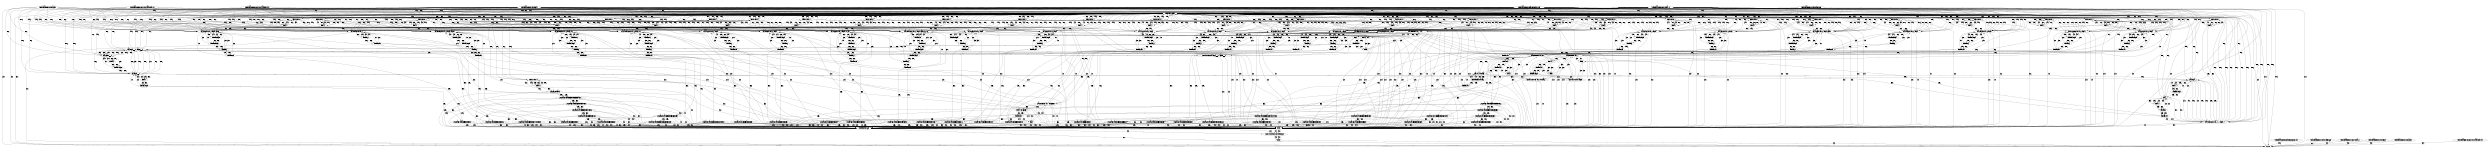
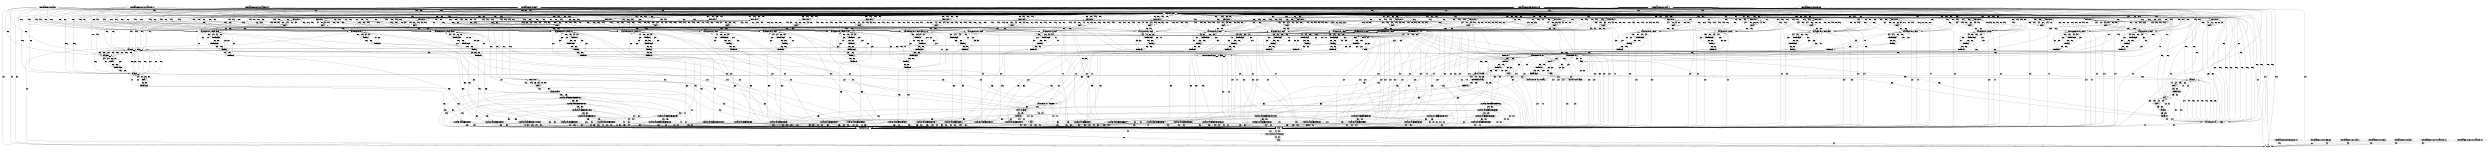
node "(JumpTarget,case ETHERTYPE_MPLS:)": label "(JumpTarget,case ETHERTYPE_MPLS:)" -> "(MethodReturn,case ETHERTYPE_MPLS:)"
node "(MethodParameterOut,const struct lladdr_info *src)": added
